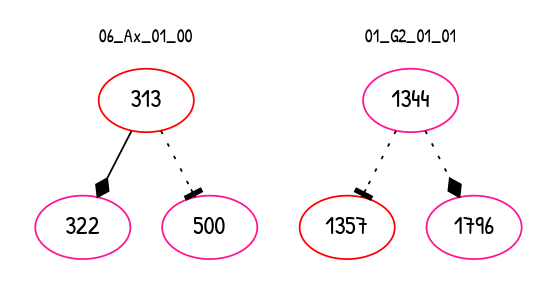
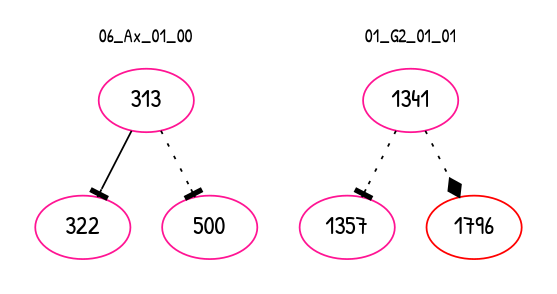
node "313": color red -> deeppink
node "1344": label "1344" -> "1341"
edge "313" -> "322": arrowhead diamond -> tee
node "1357": color red -> deeppink
node "1796": color deeppink -> red
